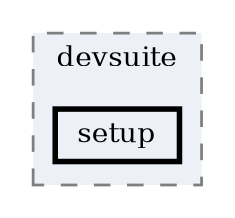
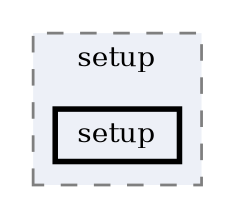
cluster "devsuite": label "devsuite" -> "setup"
